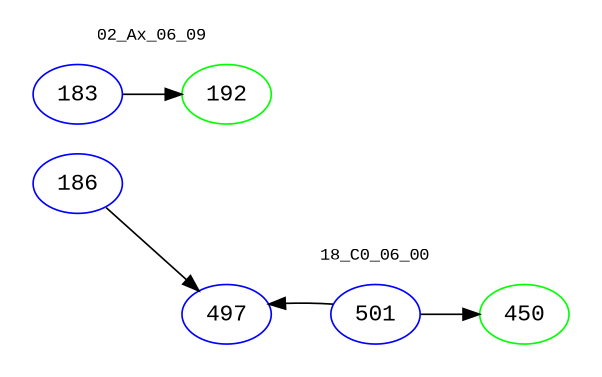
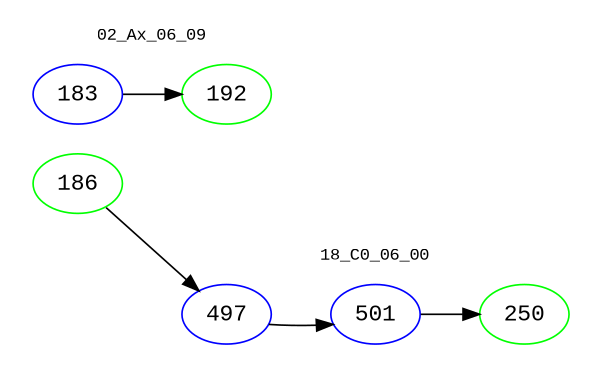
node "186": color blue -> green
edge "501" -> "497": reversed
node "450": label "450" -> "250"
